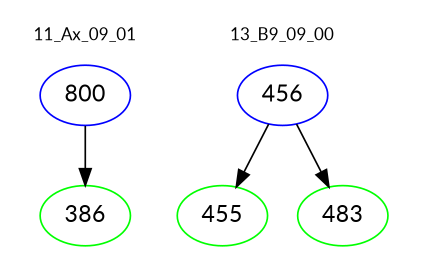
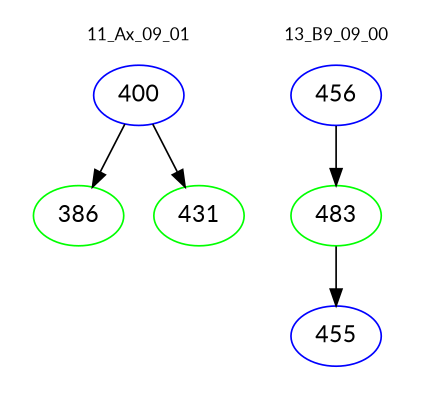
node "800": label "800" -> "400"
edge "456" -> "455": now "483" -> "455"
node "431": added
node "455": color green -> blue
